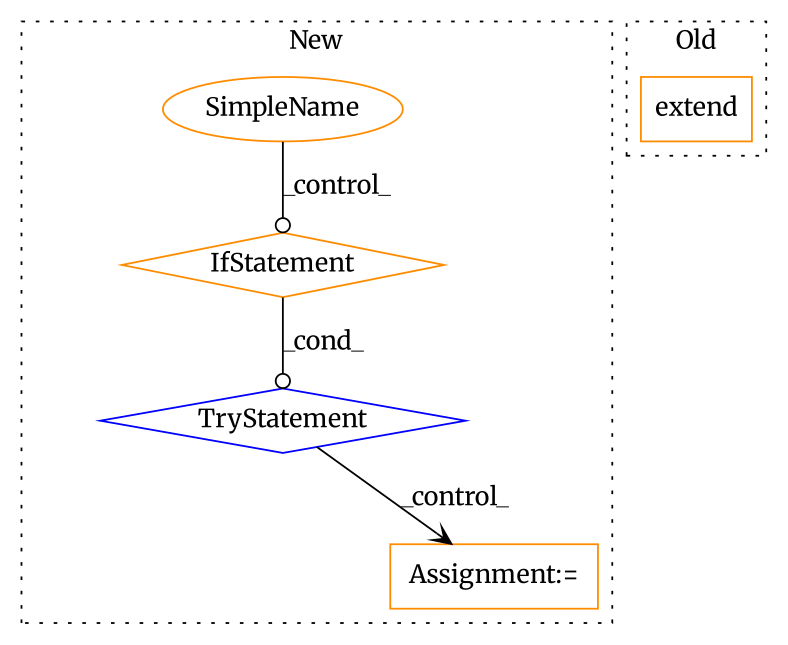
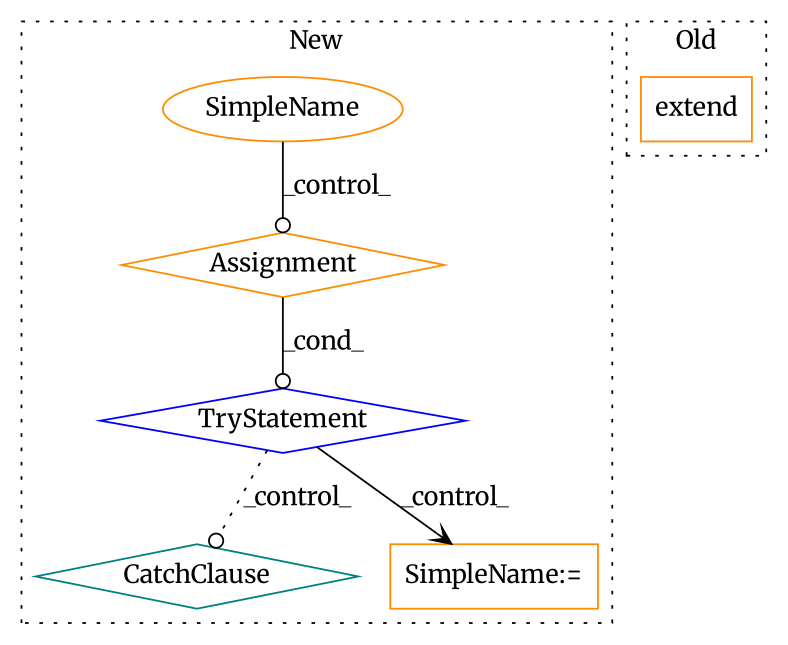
node "IfStatement": label "IfStatement" -> "Assignment"
node "CatchClause": added
node "Assignment:=": label "Assignment:=" -> "SimpleName:="
